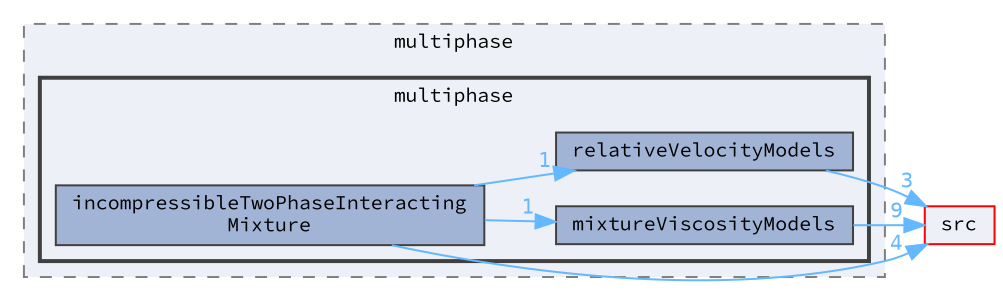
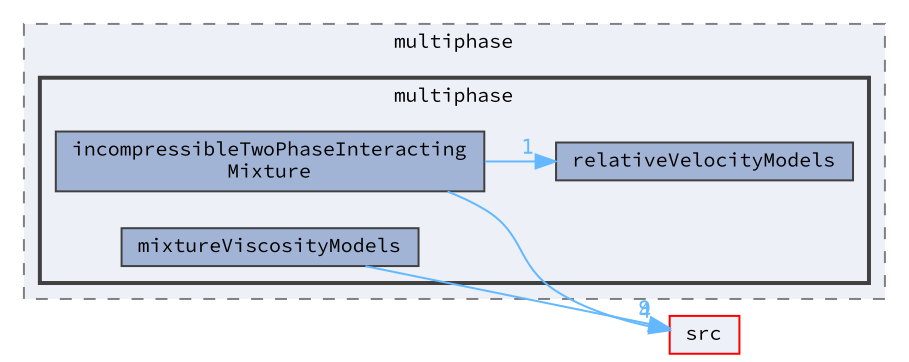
edge "relativeVelocityModels" -> "src": removed
edge "incompressibleTwoPhaseInteracting Mixture" -> "mixtureViscosityModels": removed
